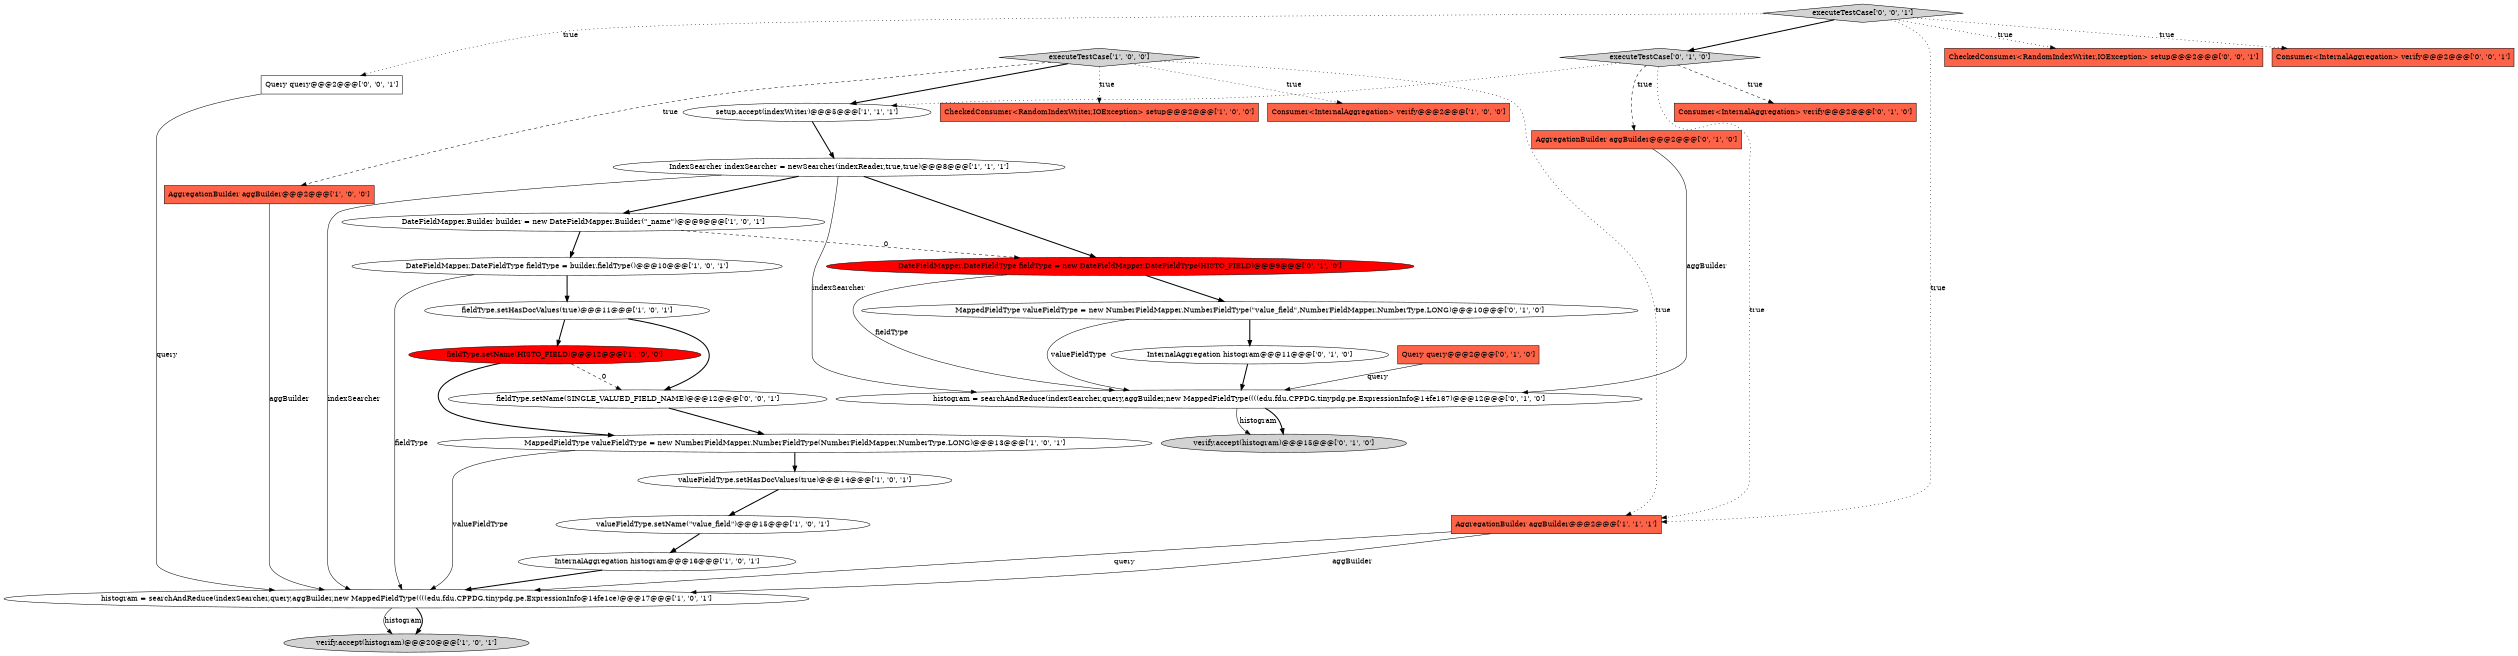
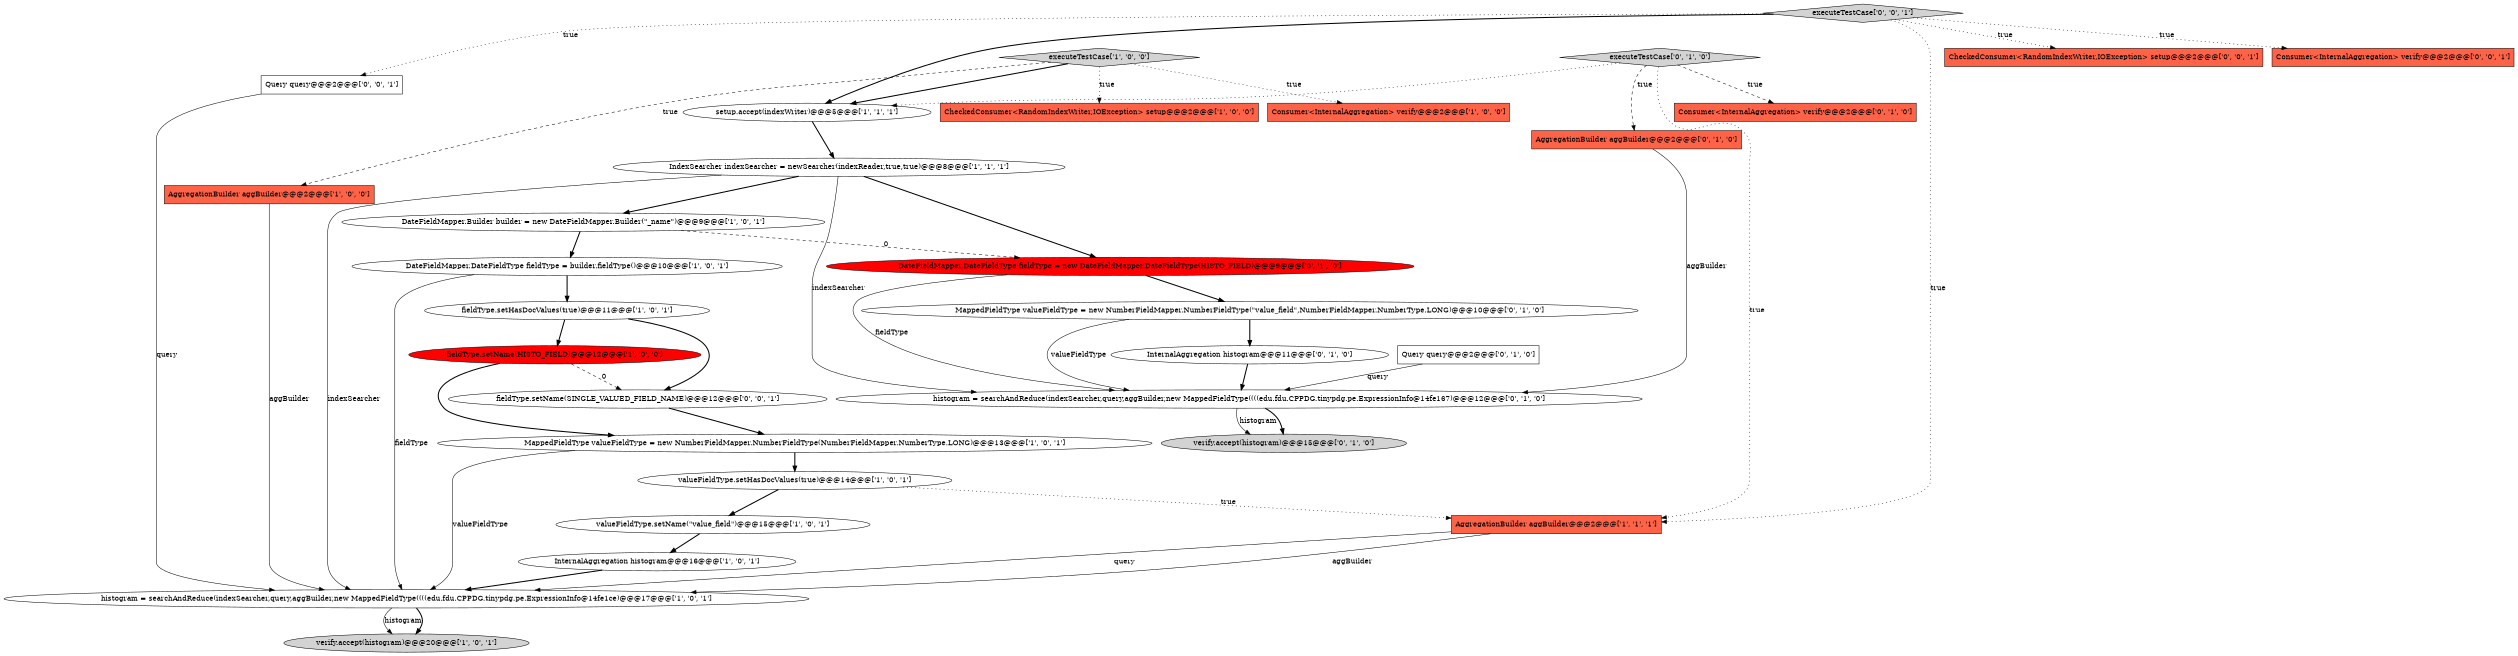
edge "executeTestCase['0', '0', '1']" -> "executeTestCase['0', '1', '0']": now "executeTestCase['0', '0', '1']" -> "setup.accept(indexWriter)@@@5@@@['1', '1', '1']"
edge "executeTestCase['1', '0', '0']" -> "AggregationBuilder aggBuilder@@@2@@@['1', '1', '1']": now "valueFieldType.setHasDocValues(true)@@@14@@@['1', '0', '1']" -> "AggregationBuilder aggBuilder@@@2@@@['1', '1', '1']"
node "Query query@@@2@@@['0', '1', '0']": fillcolor tomato -> white
